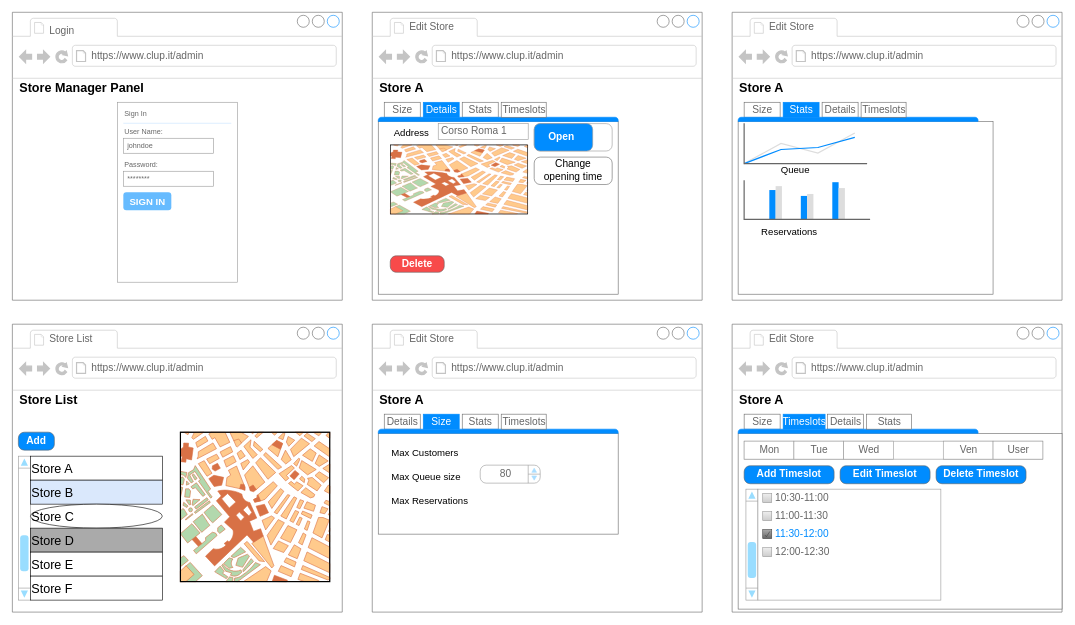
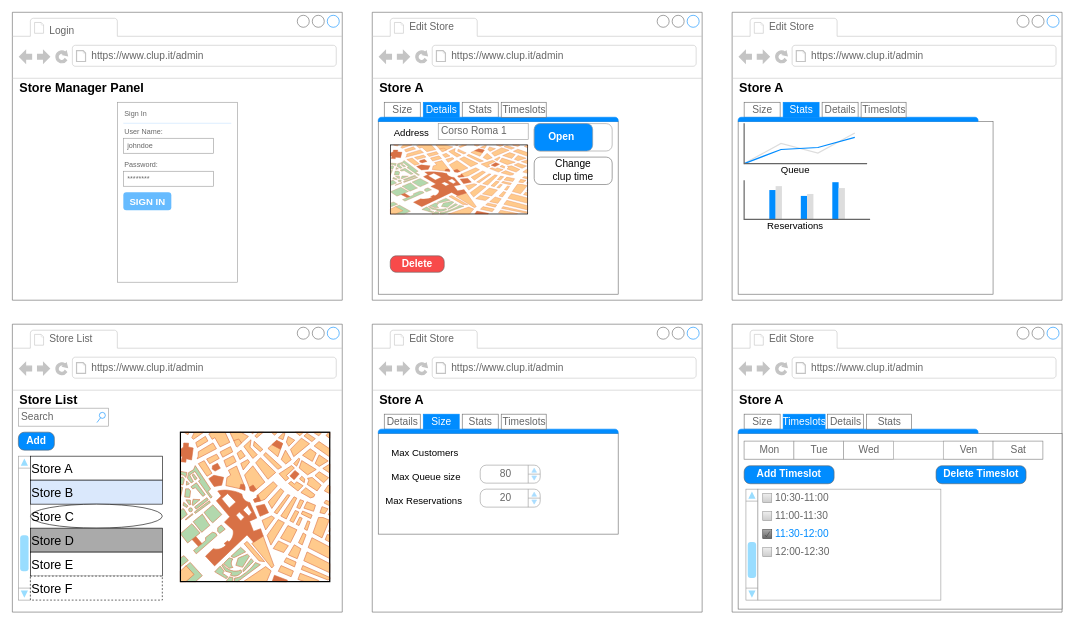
node "Change opening time": label "Change opening time" -> "Change clup time"
node "Reservations": moved (789, 232) -> (795, 226)
node "Search": added
node "User": label "User" -> "Sat"
node "Edit Timeslot": removed
node "20": added
node "Max Reservations": moved (432, 501) -> (426, 501)
node "Store F": style solid -> dashed
